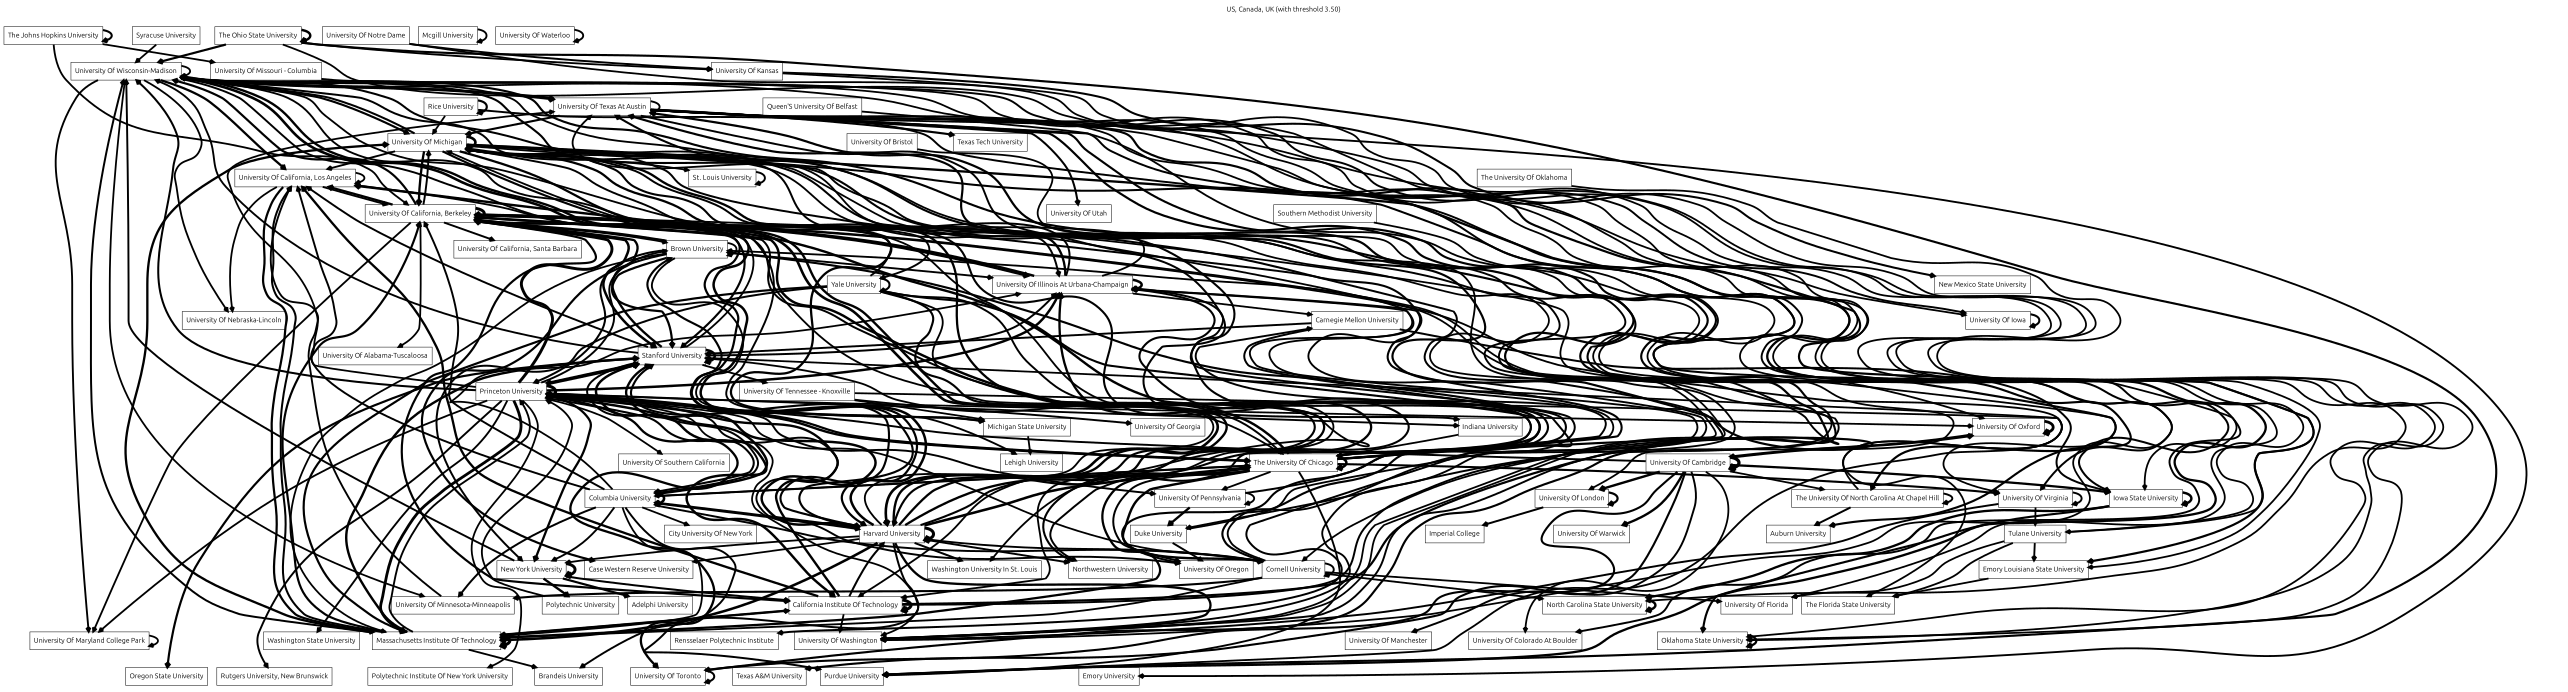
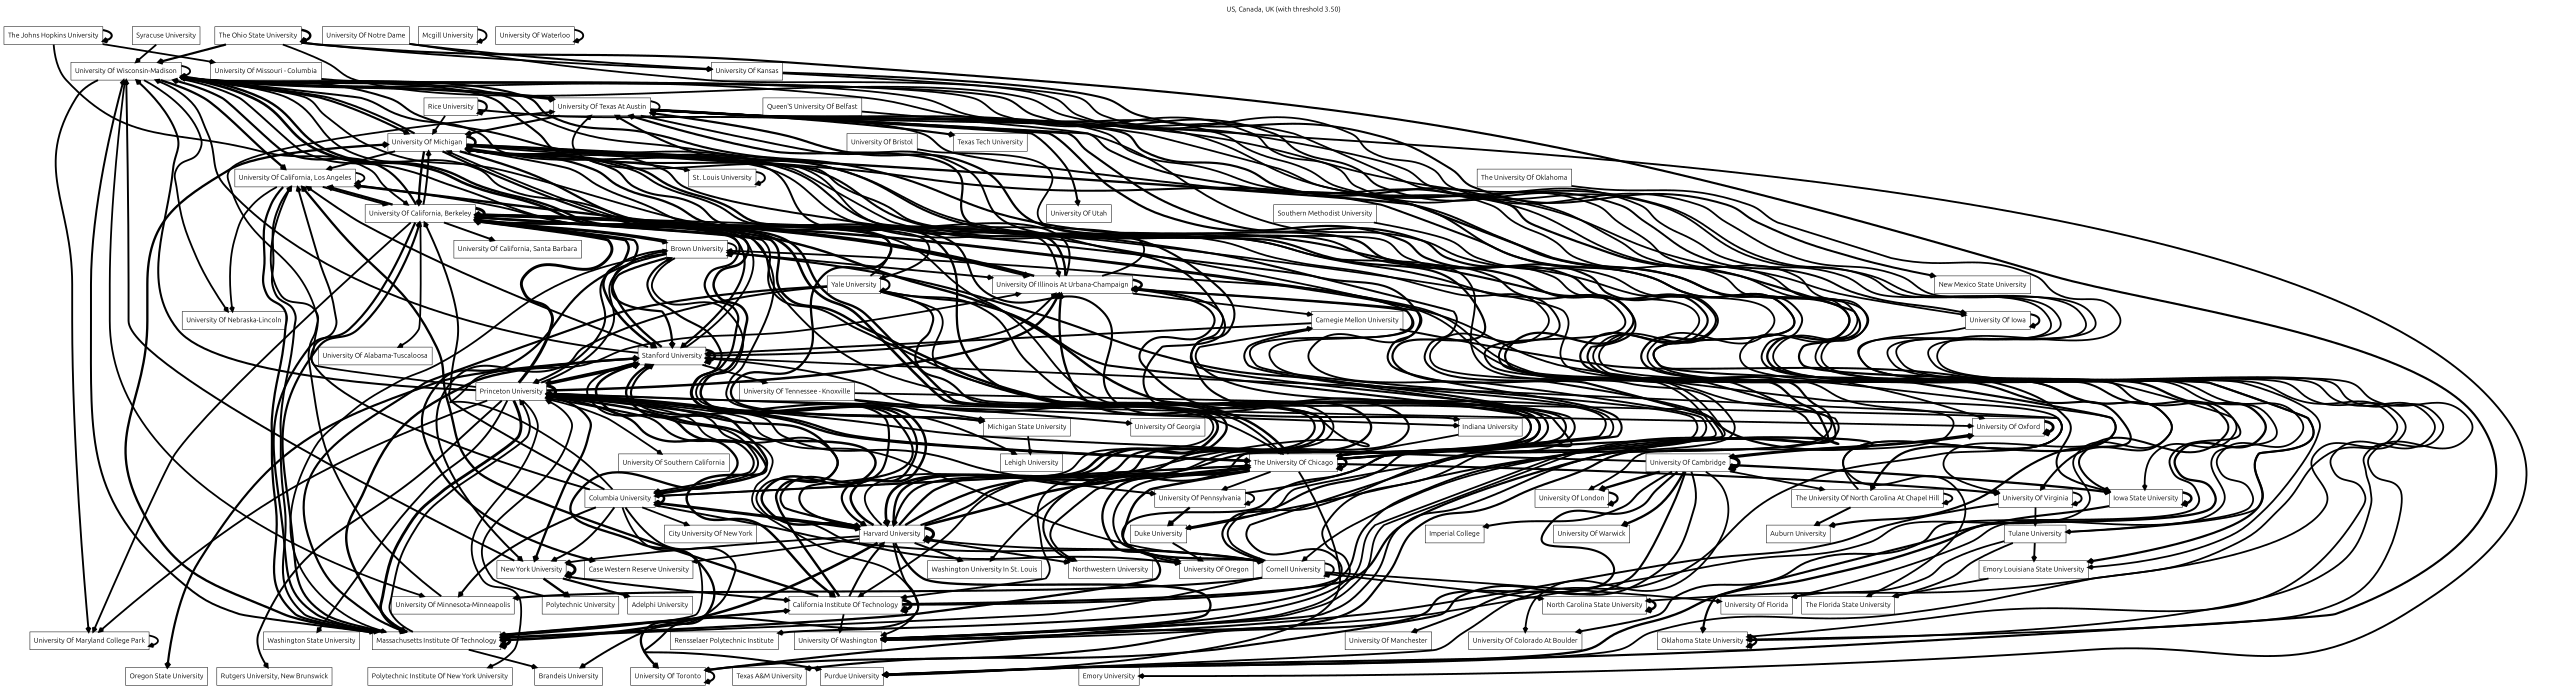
edge "University Of California, Berkeley" -> "California Institute Of Technology": now "University Of California, Berkeley" -> "Massachusetts Institute Of Technology"
edge "University Of London" -> "Imperial College": now "University Of Cambridge" -> "Imperial College"
edge "Iowa State University" -> "North Carolina State University": removed
edge "University Of Iowa" -> "Purdue University": added
